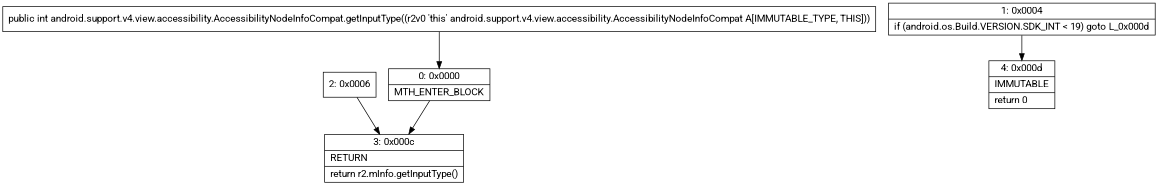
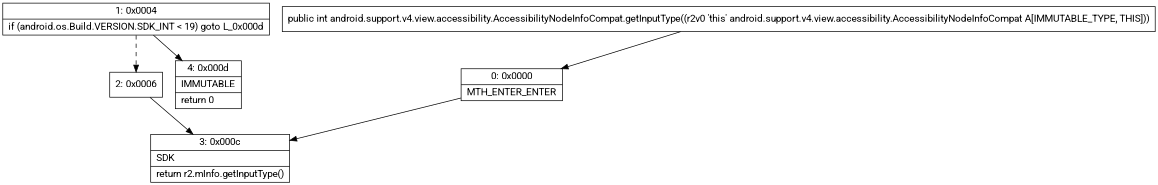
edge "1: 0x0004" -> "2: 0x0006": added
node "0: 0x0000": text "MTH_ENTER_BLOCK" -> "MTH_ENTER_ENTER"
node "3: 0x000c": text "RETURN" -> "SDK"
